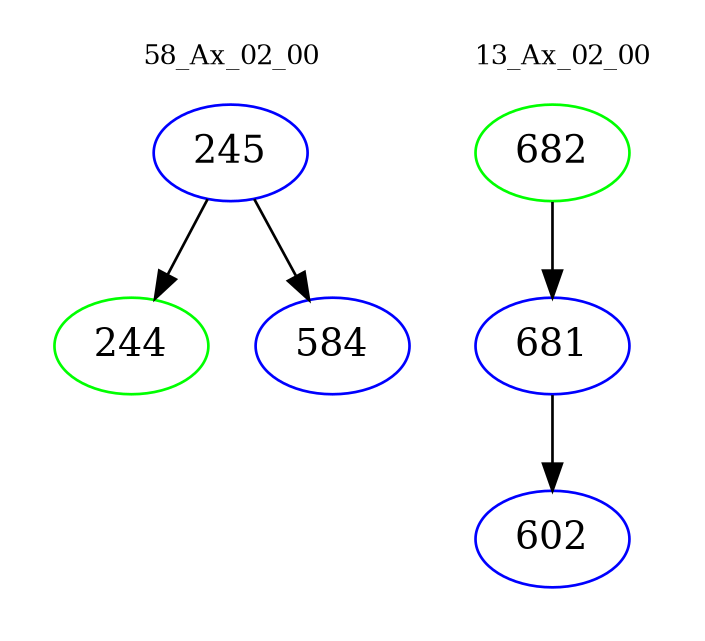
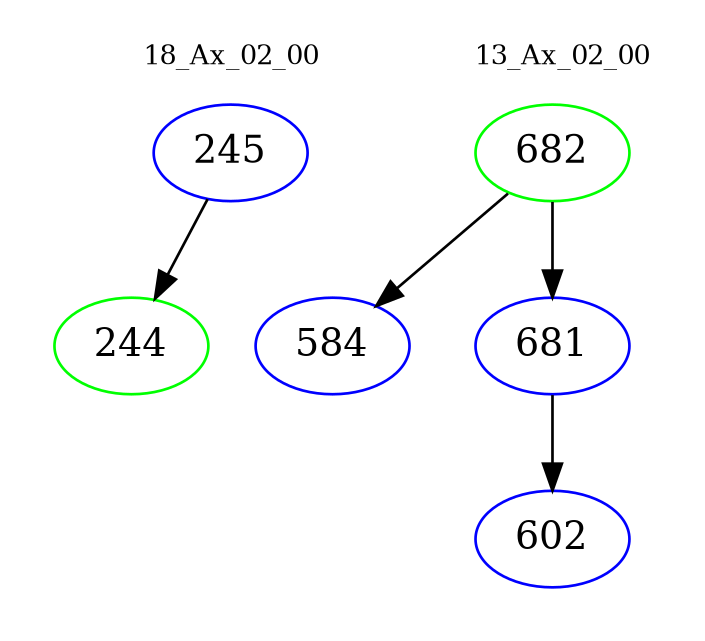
cluster "58_Ax_02_00": label "58_Ax_02_00" -> "18_Ax_02_00"
edge "245" -> "584": now "682" -> "584"
